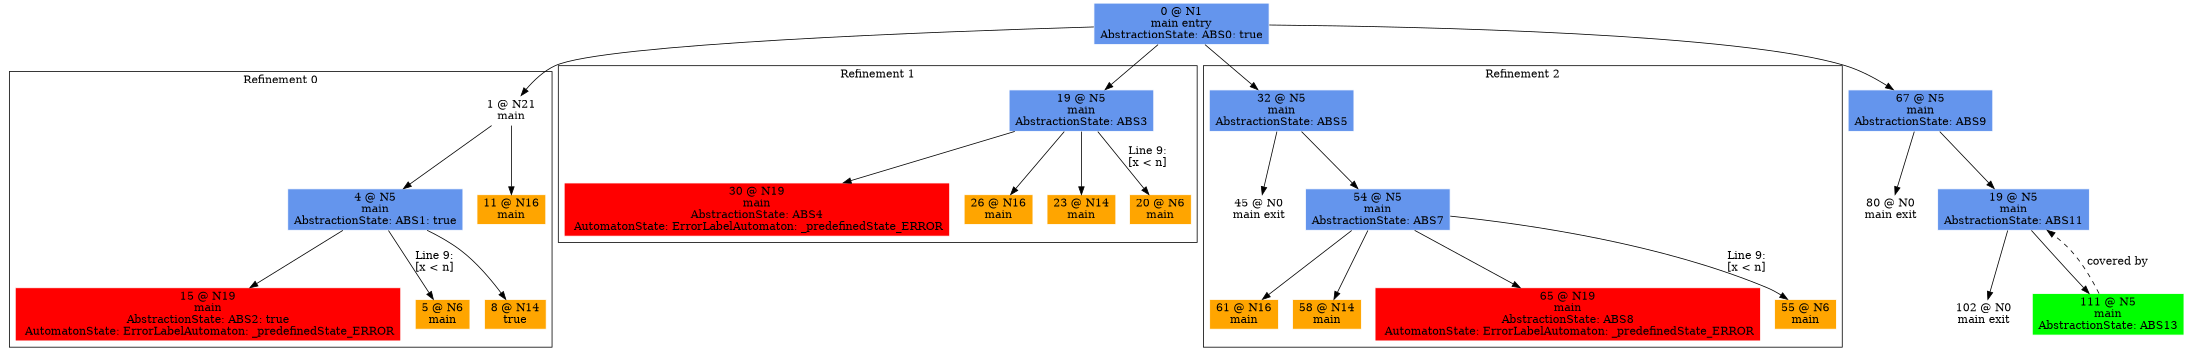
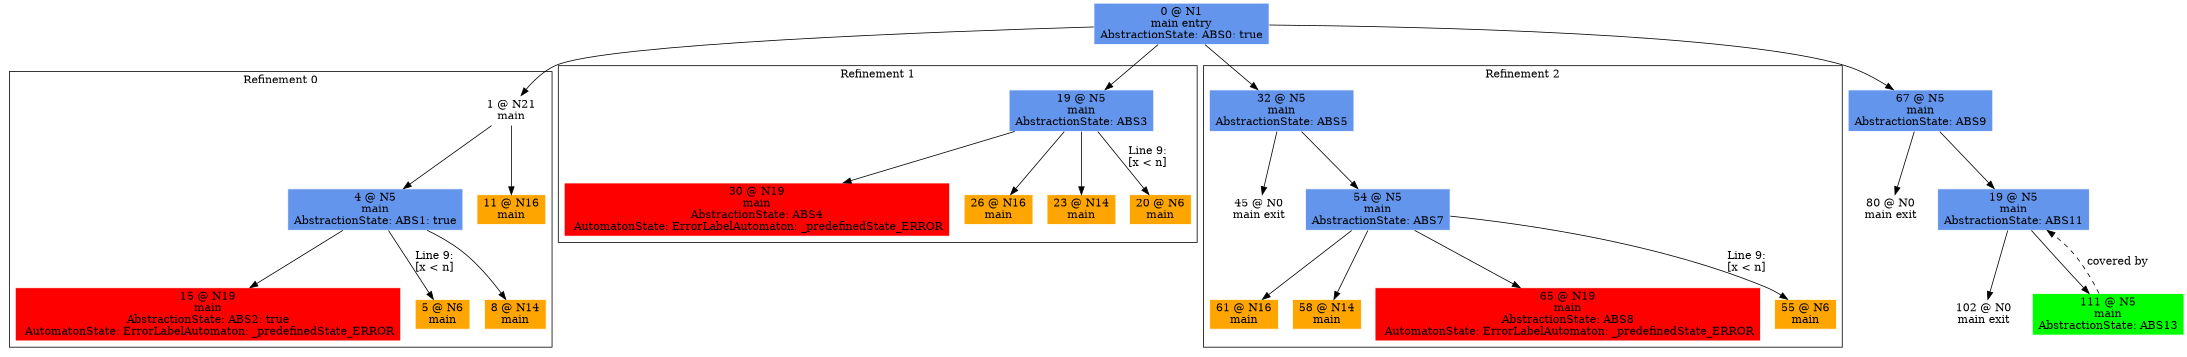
node "8 @ N14 true": label "8 @ N14 true" -> "8 @ N14 main"
